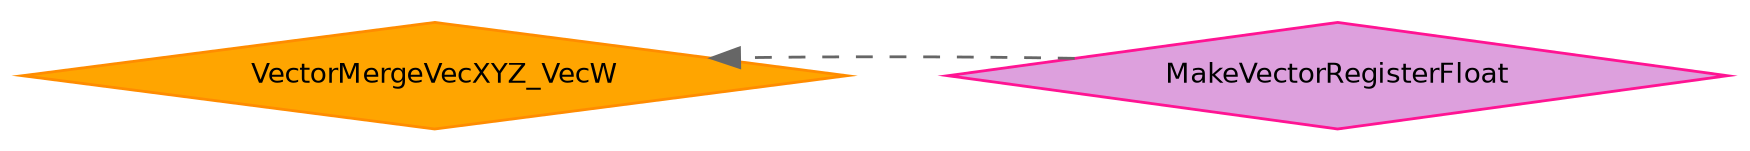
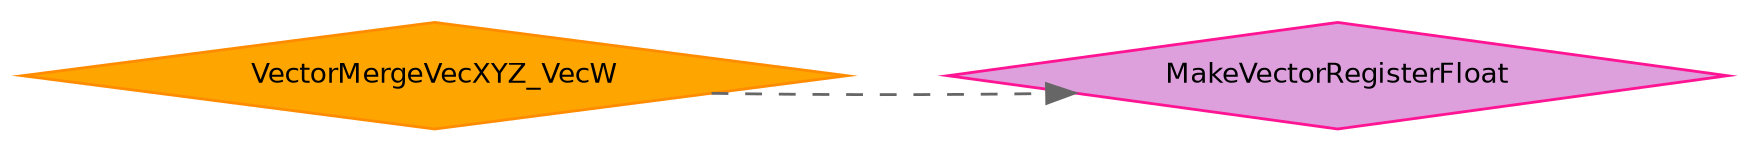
edge "MakeVectorRegisterFloat" -> "VectorMergeVecXYZ_VecW": reversed
